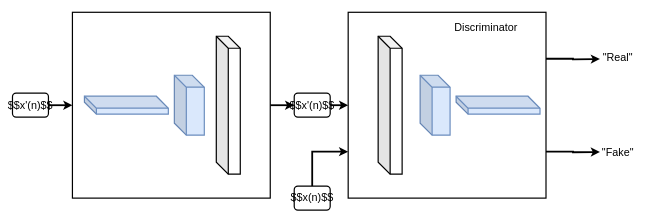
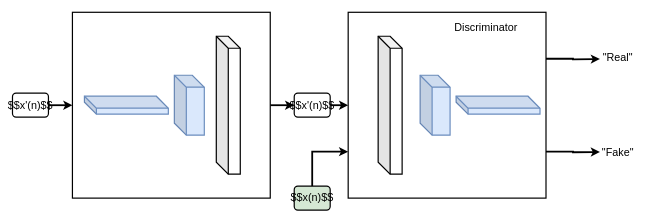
node "$$x(n)$$": fillcolor #ffffff -> #d5e8d4
